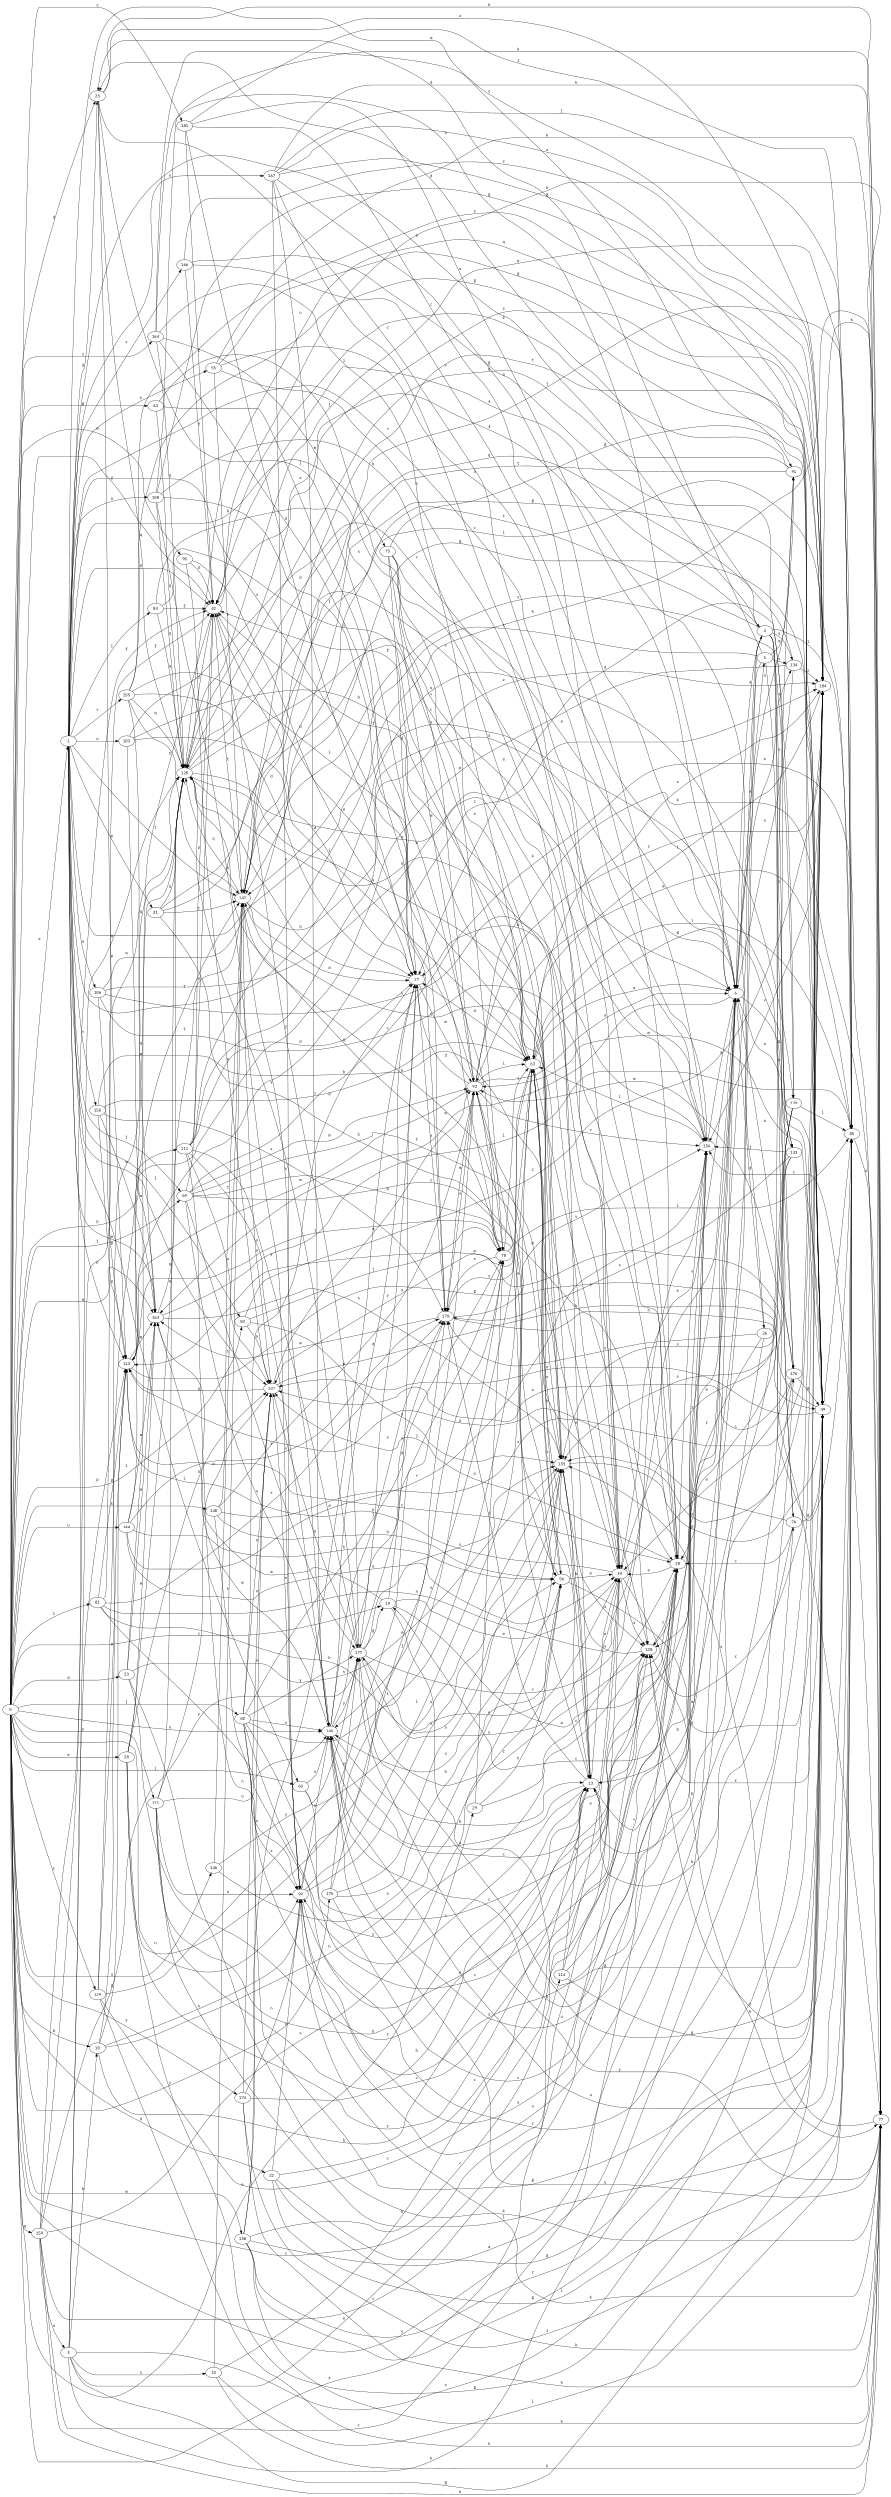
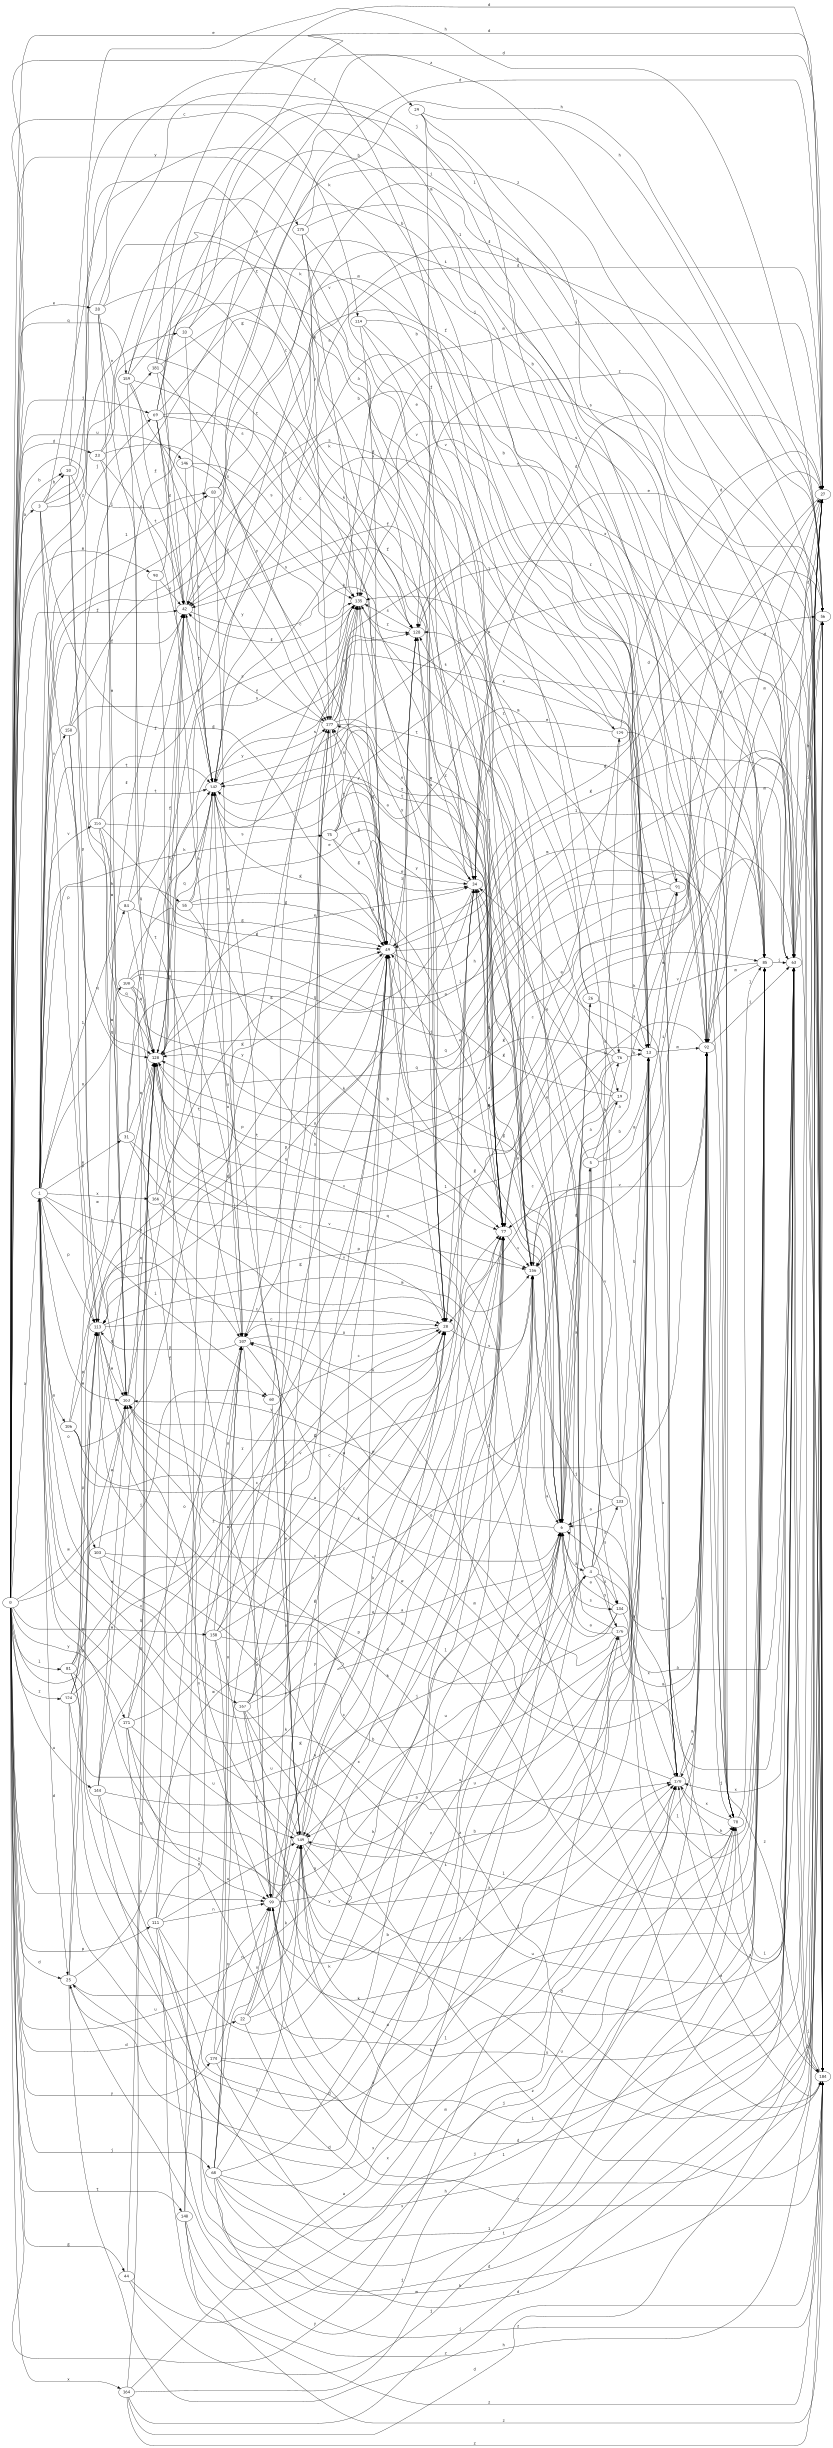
edge "166" -> "133": now "166" -> "49"
edge "135" -> "13": now "29" -> "13"
edge "177" -> "19": now "177" -> "49"
edge "159" -> "3": now "0" -> "3"
